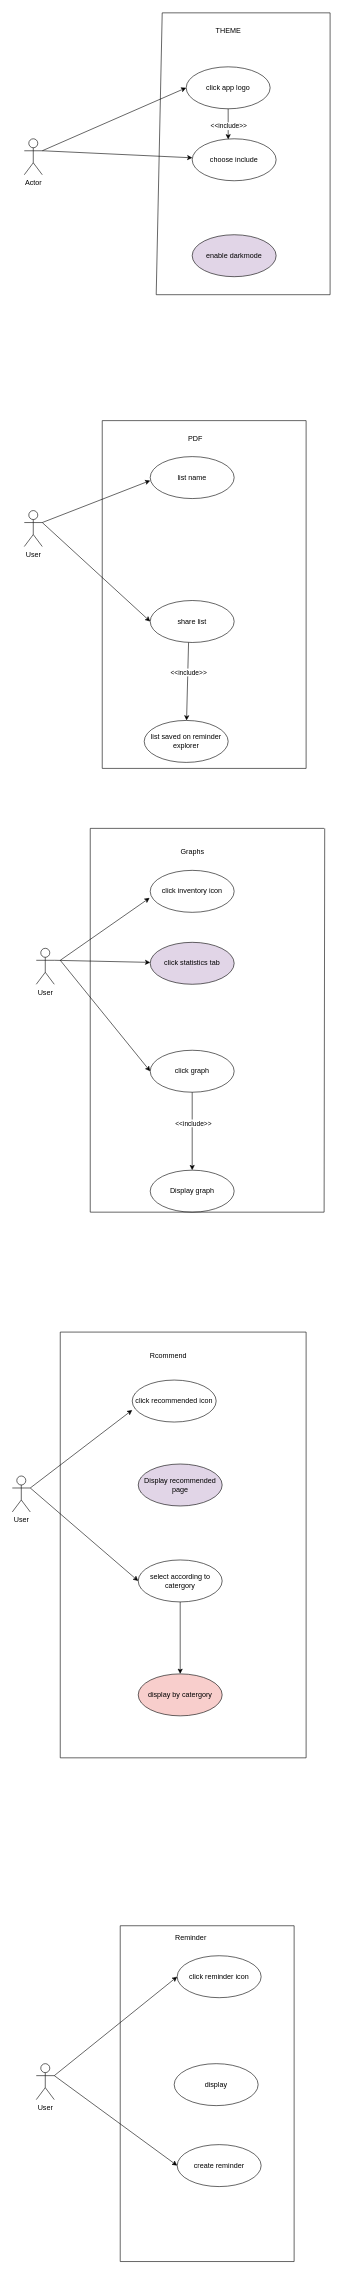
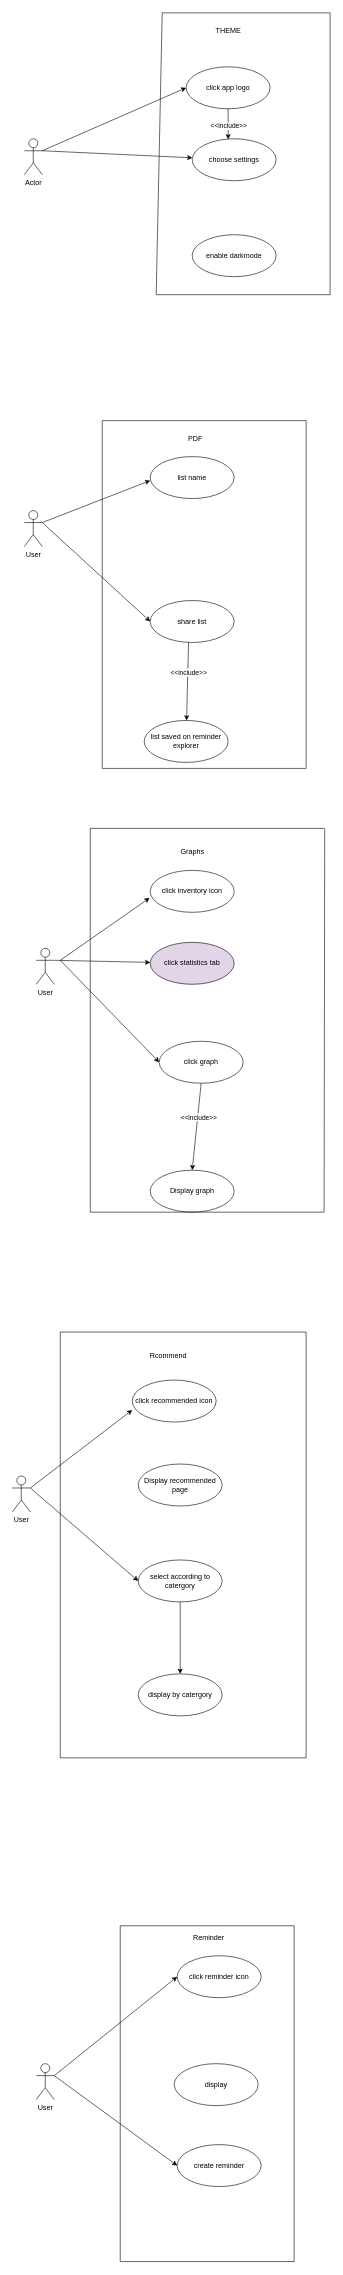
node "choose include": label "choose include" -> "choose settings"
node "enable darkmode": fillcolor #e1d5e7 -> #ffffff
node "click graph": moved (192, 1071) -> (201, 1062)
node "Display recommended page": fillcolor #e1d5e7 -> #ffffff
node "display by catergory": fillcolor #f8cecc -> #ffffff
node "Reminder": moved (186, 1938) -> (204, 1938)
